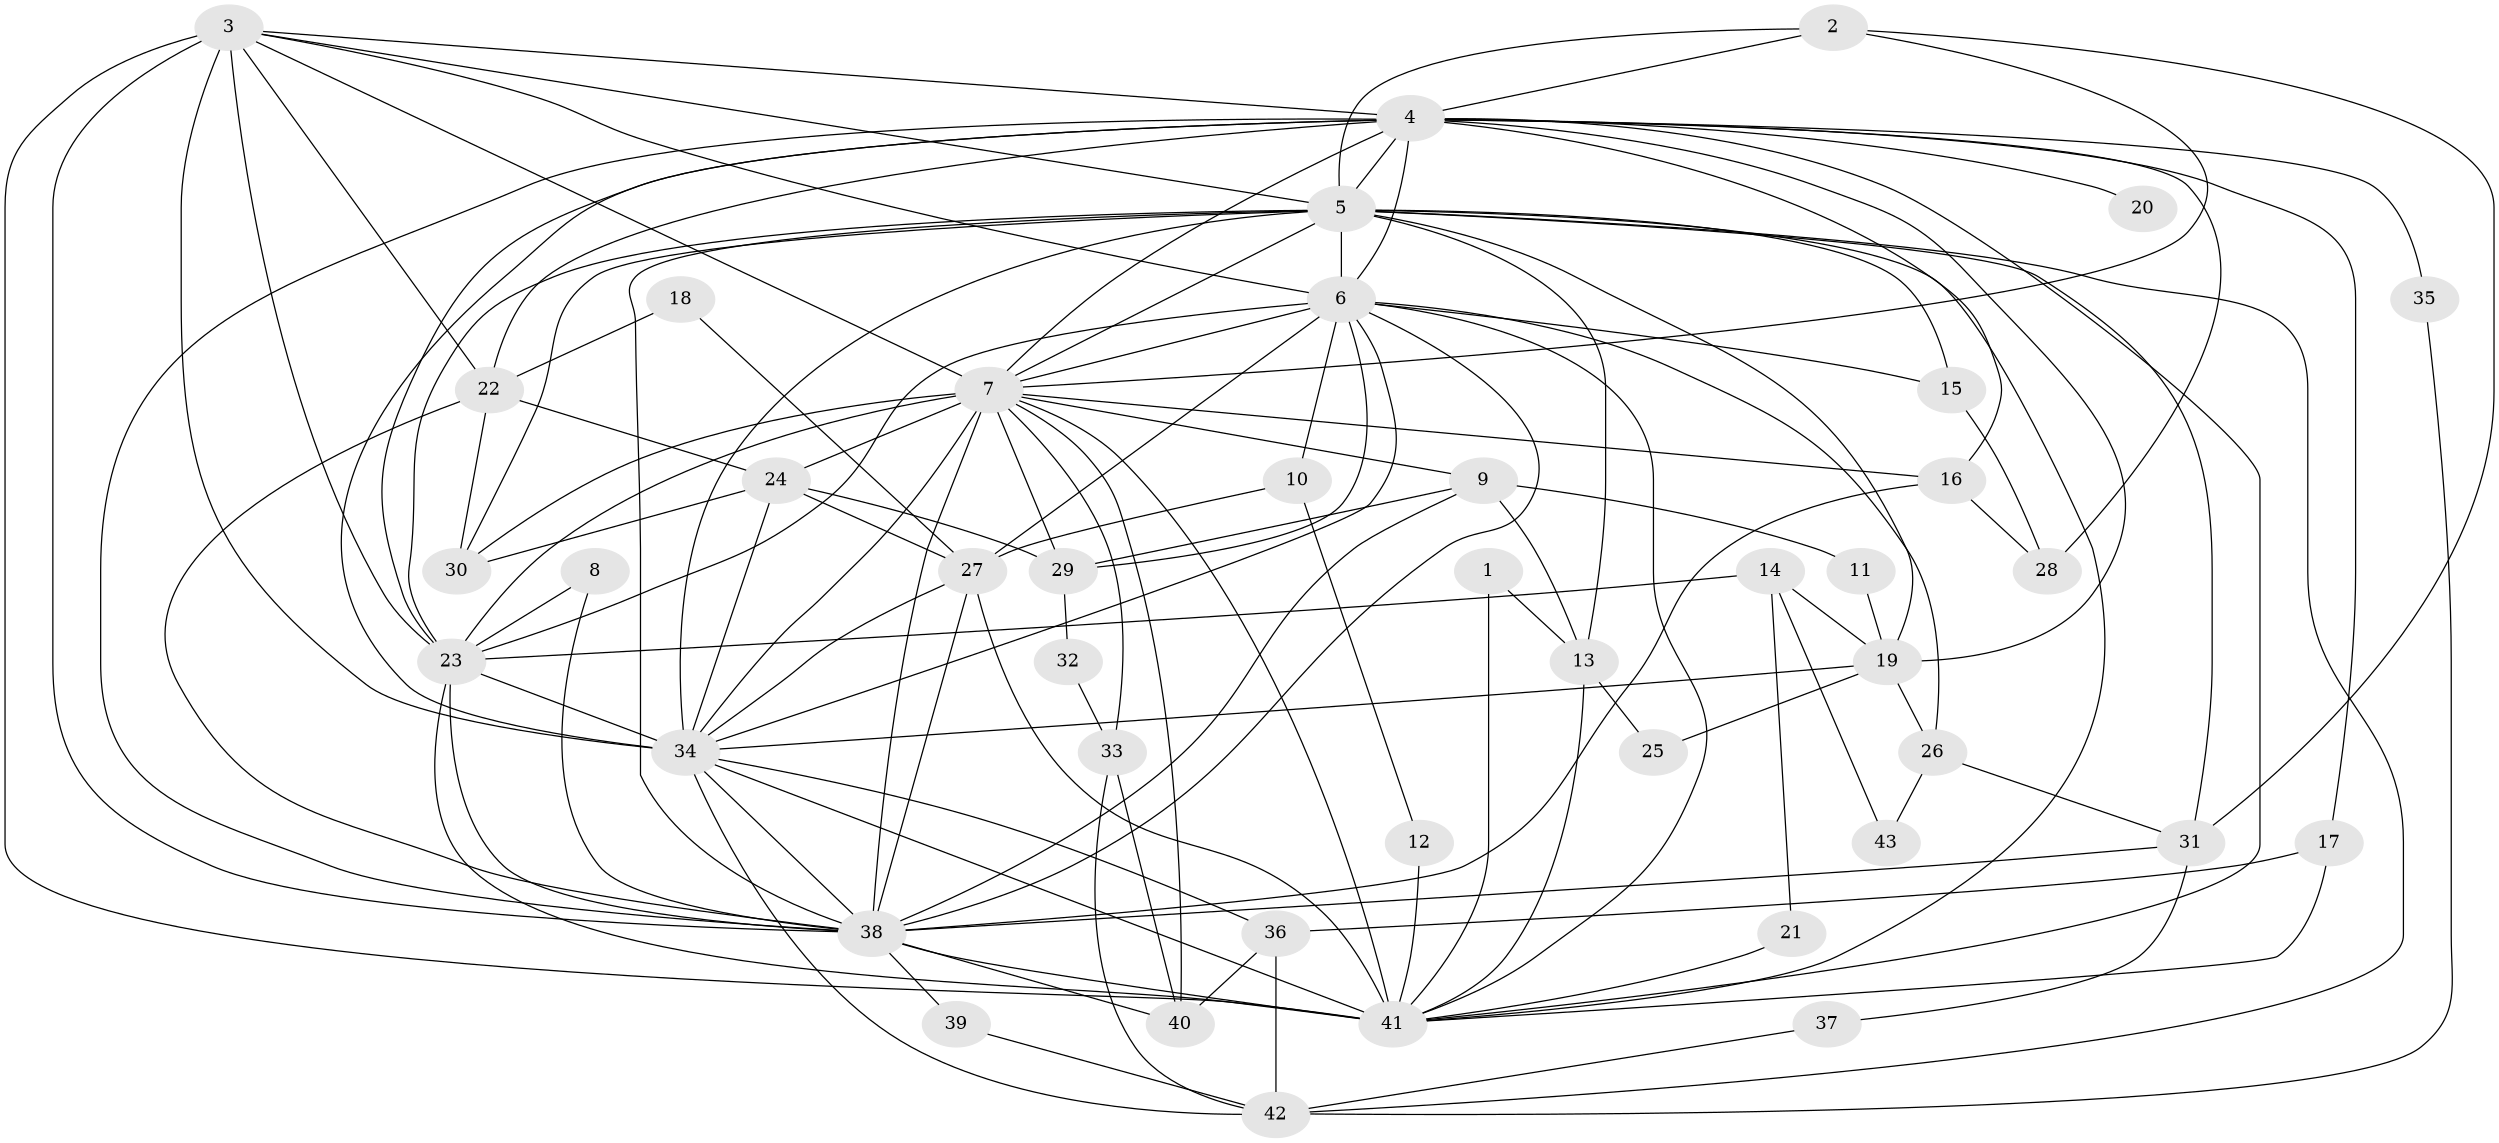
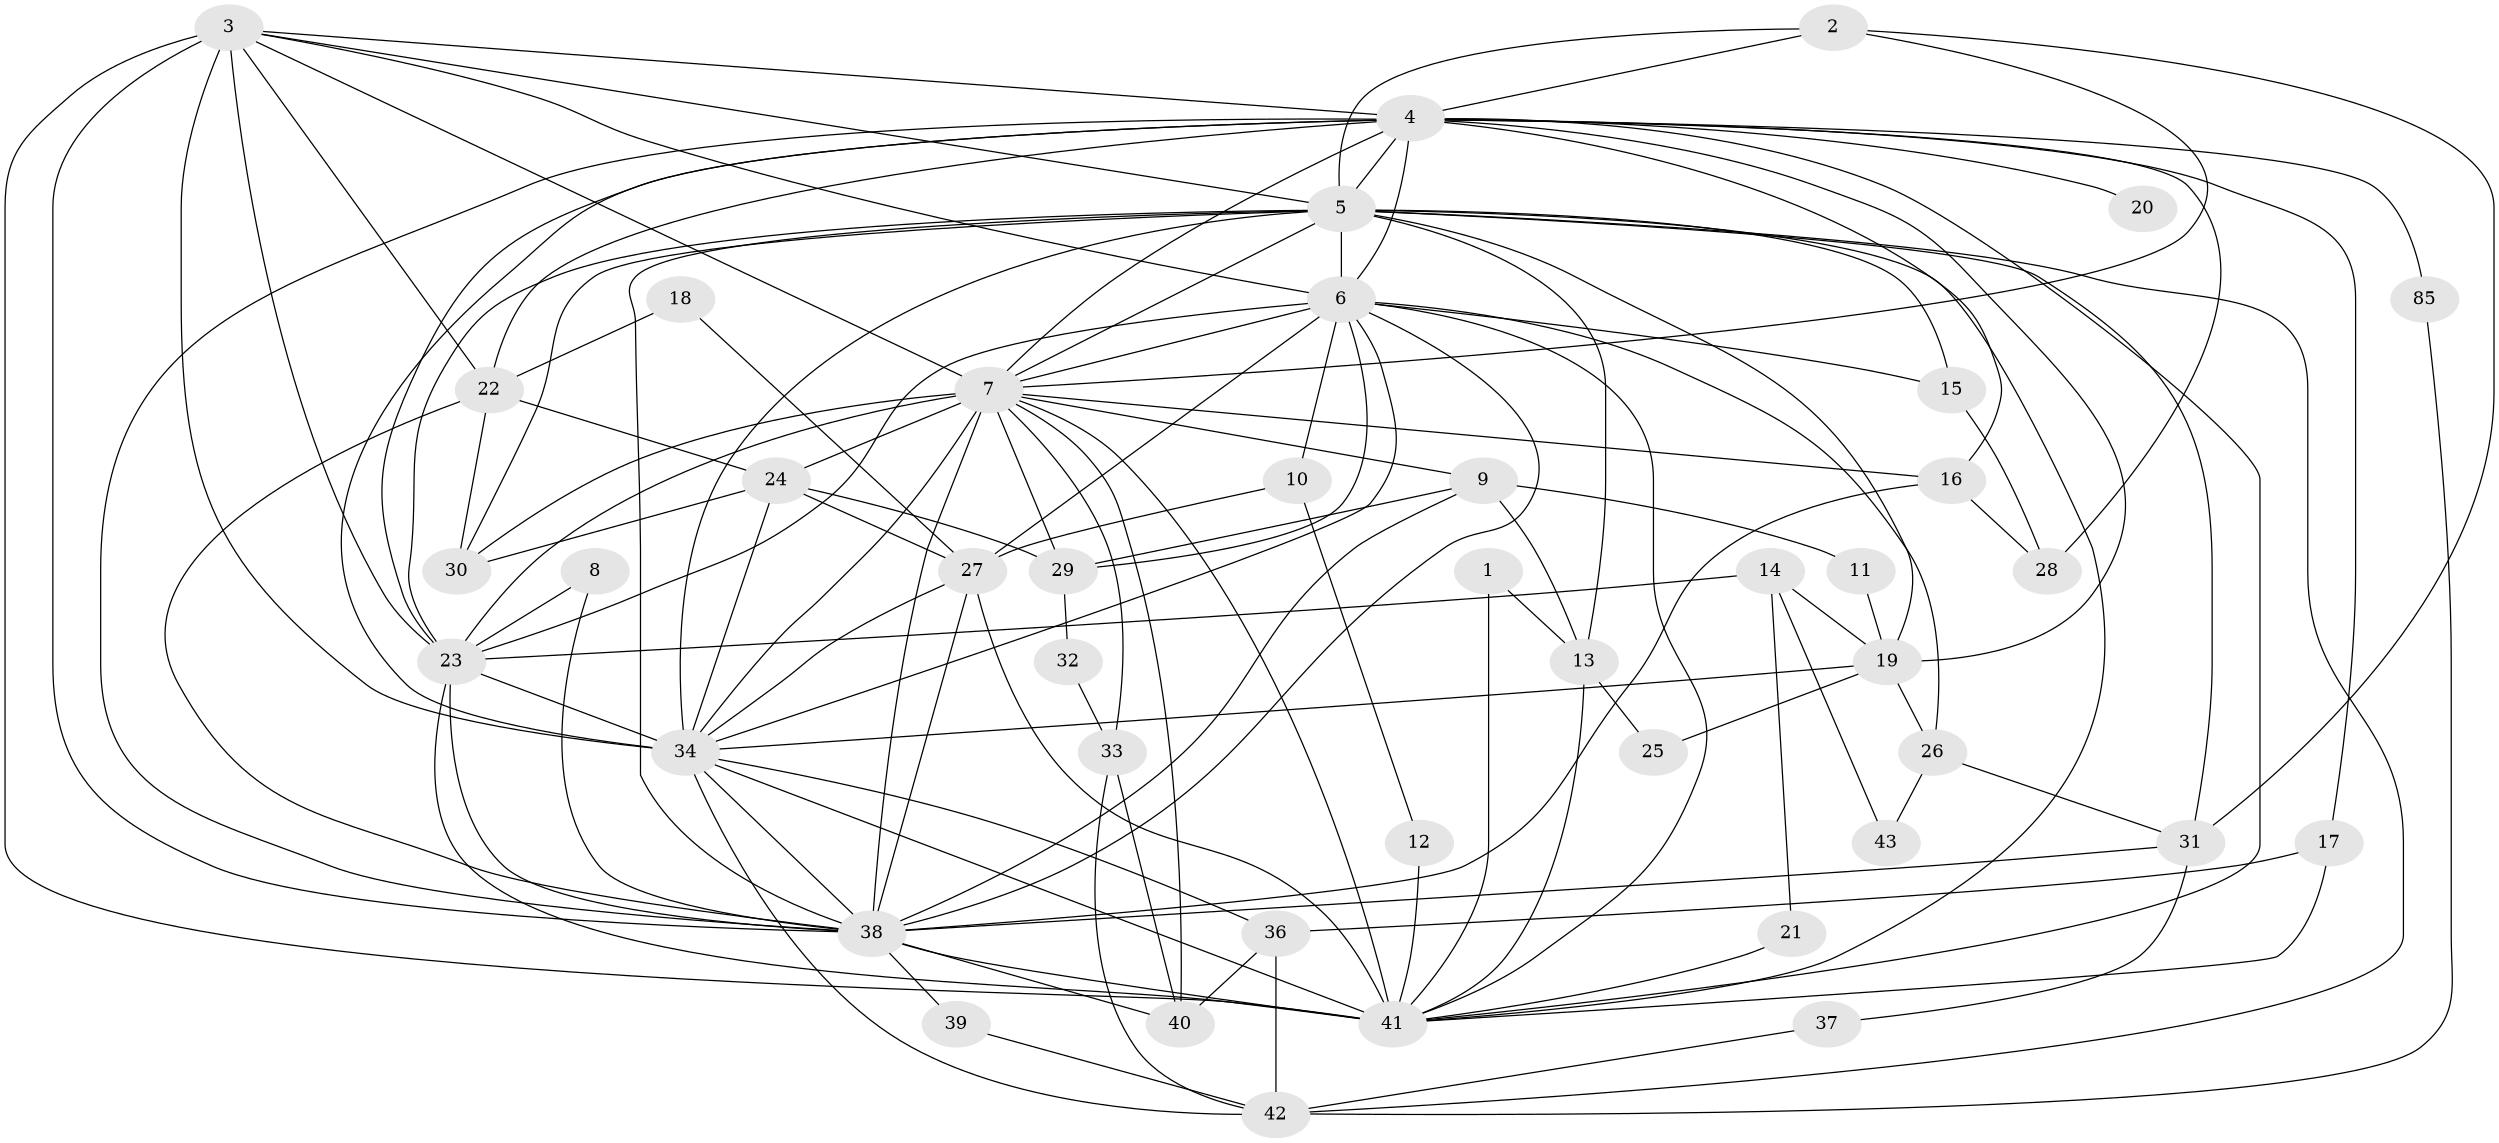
node "35": label "35" -> "85"
